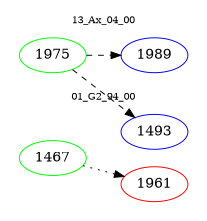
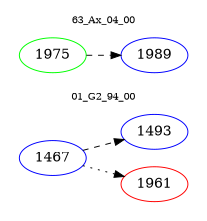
cluster "13_Ax_04_00": label "13_Ax_04_00" -> "63_Ax_04_00"
edge "1975" -> "1493": now "1467" -> "1493"
node "1467": color green -> blue
